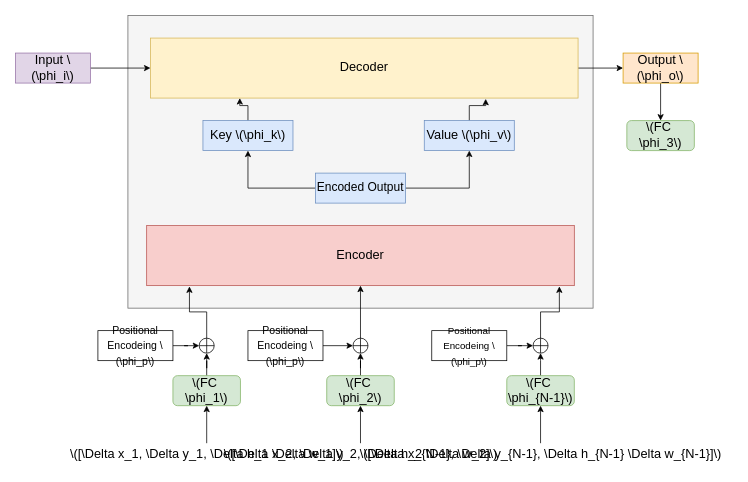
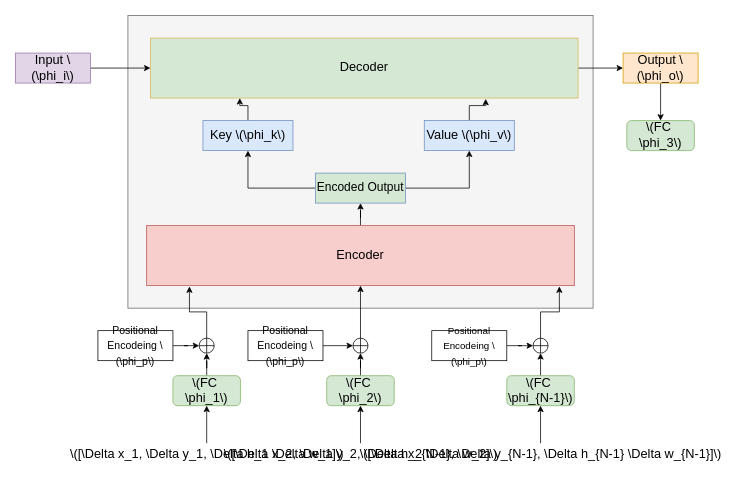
node "Decoder": fillcolor #fff2cc -> #d5e8d4
node "Encoded Output": fillcolor #dae8fc -> #d5e8d4
edge "Encoder" -> "Encoded Output": added
